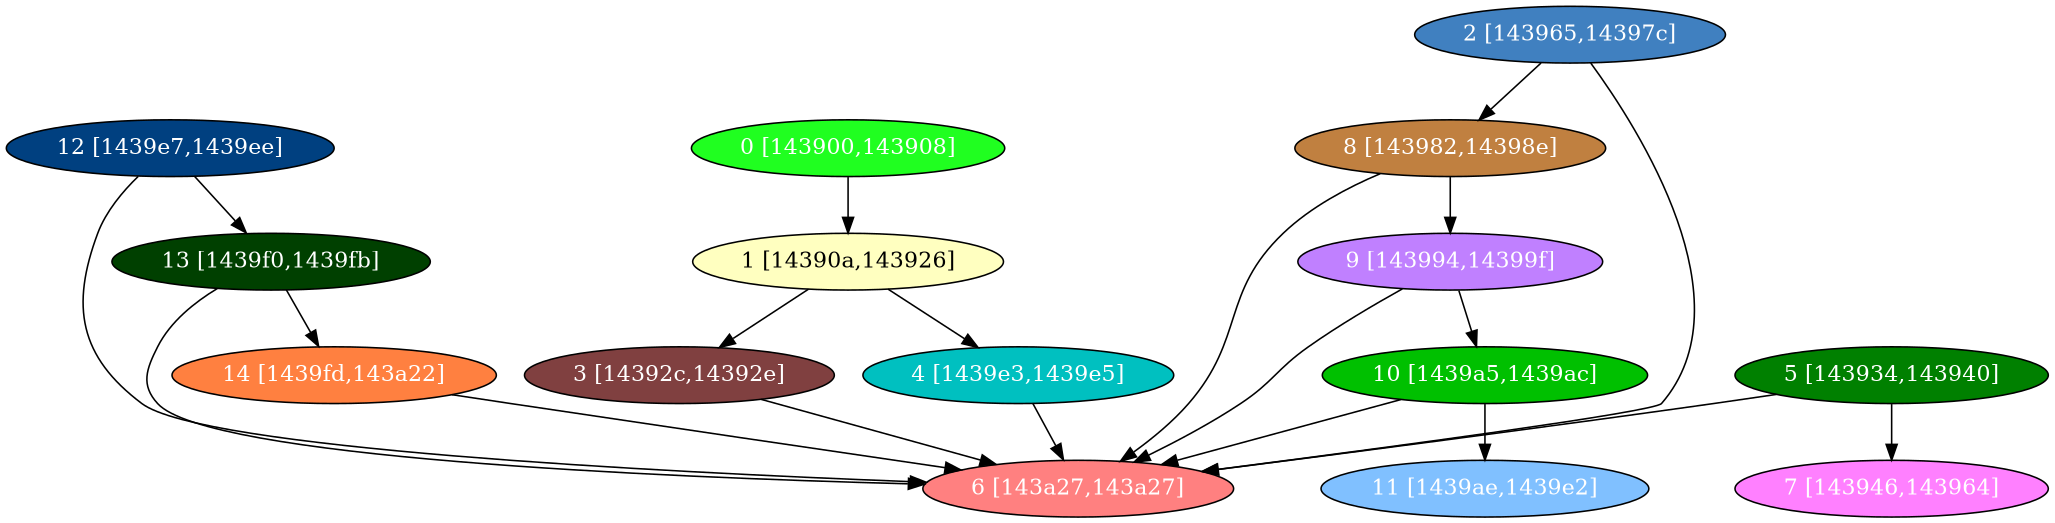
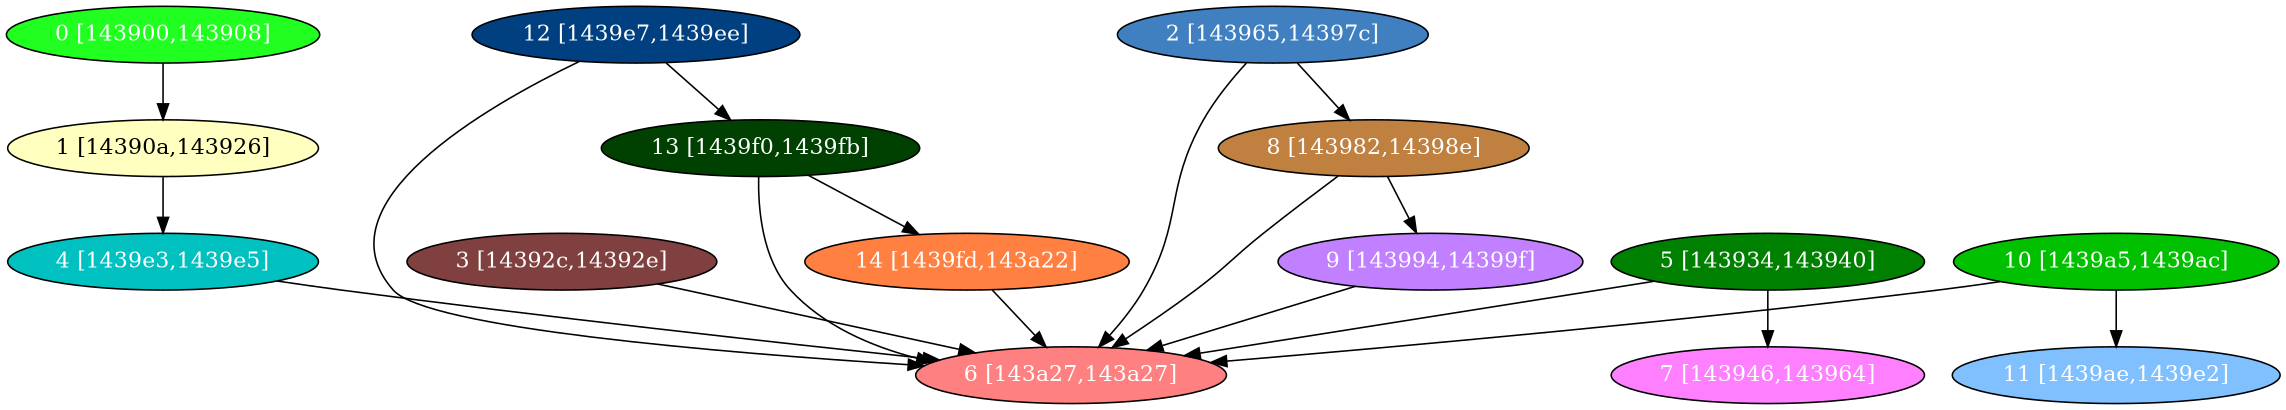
edge "9 [143994,14399f]" -> "10 [1439a5,1439ac]": removed
edge "1 [14390a,143926]" -> "3 [14392c,14392e]": removed
